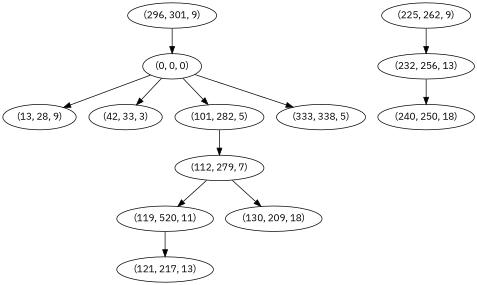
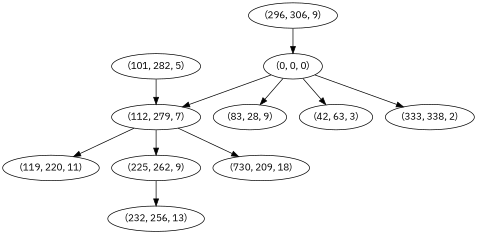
node "(296, 301, 9)": label "(296, 301, 9)" -> "(296, 306, 9)"
edge "(0, 0, 0)" -> "(101, 282, 5)": now "(0, 0, 0)" -> "(112, 279, 7)"
node "(13, 28, 9)": label "(13, 28, 9)" -> "(83, 28, 9)"
node "(42, 33, 3)": label "(42, 33, 3)" -> "(42, 63, 3)"
node "(333, 338, 5)": label "(333, 338, 5)" -> "(333, 338, 2)"
node "(240, 250, 18)": removed
edge "(112, 279, 7)" -> "(225, 262, 9)": added
node "(119, 520, 11)": label "(119, 520, 11)" -> "(119, 220, 11)"
node "(130, 209, 18)": label "(130, 209, 18)" -> "(730, 209, 18)"
node "(121, 217, 13)": removed
